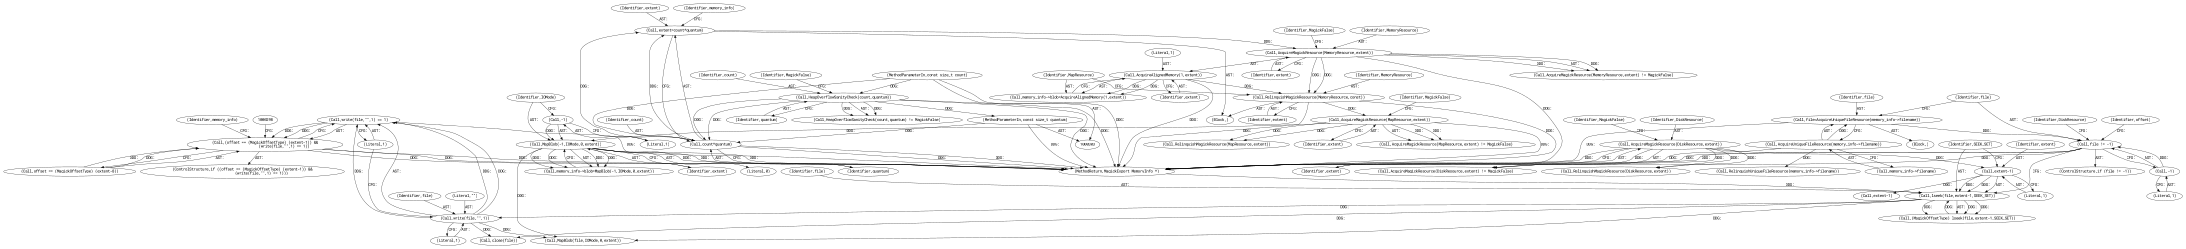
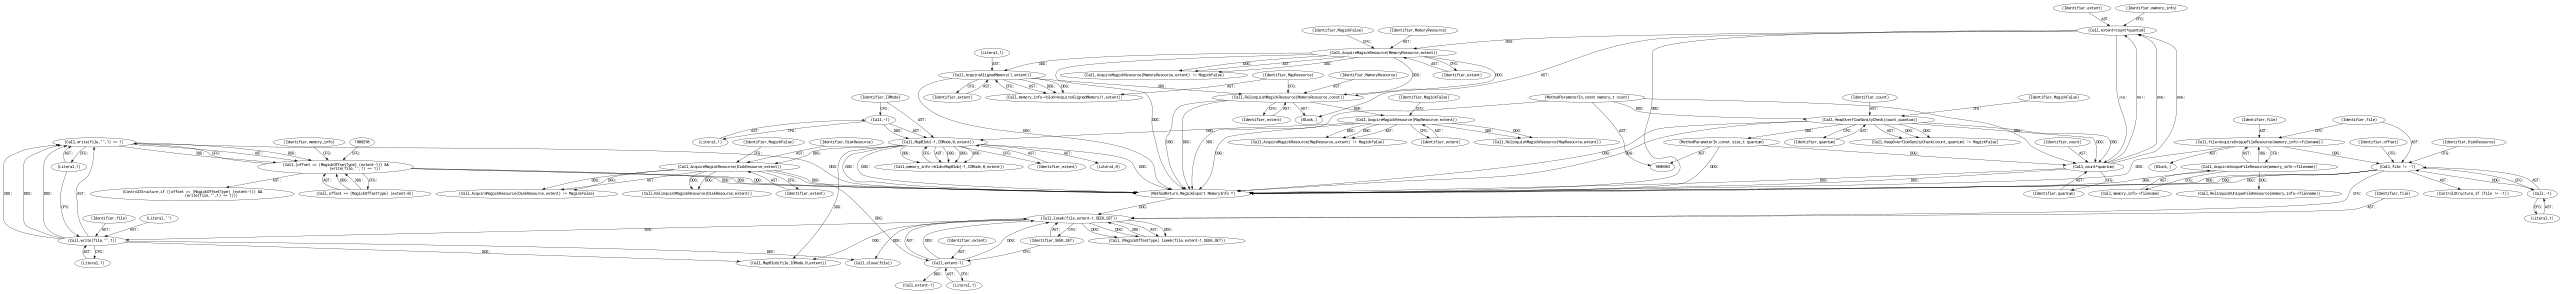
edge "(Call,AcquireMagickResource(MemoryResource,extent))" -> "(Call,AcquireAlignedMemory(1,extent))": label "AST: " -> "DDG: "
node "(MethodParameterIn,const size_t count)": label "(MethodParameterIn,const size_t count)" -> "(MethodParameterIn,const memory_t count)"
edge "(Call,extent=count*quantum)" -> "(MethodReturn,MagickExport MemoryInfo *)": added, label "DDG:"
edge "(Call,MapBlob(-1,IOMode,0,extent))" -> "(Call,AcquireMagickResource(DiskResource,extent))": added, label "DDG:"
edge "(Call,lseek(file,extent-1,SEEK_SET))" -> "(Identifier,SEEK_SET)": added, label "CFG:"
